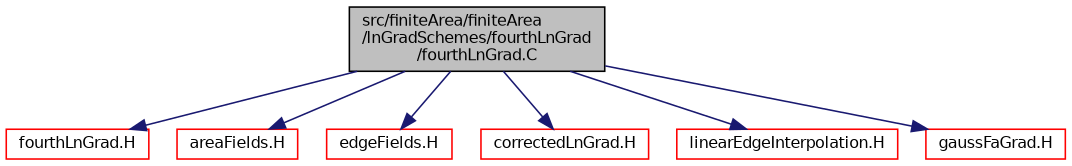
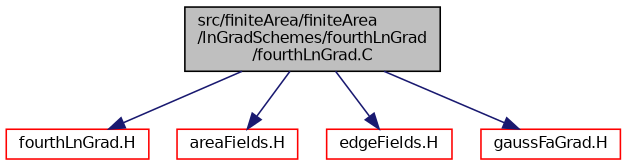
node "correctedLnGrad.H": removed
node "linearEdgeInterpolation.H": removed
